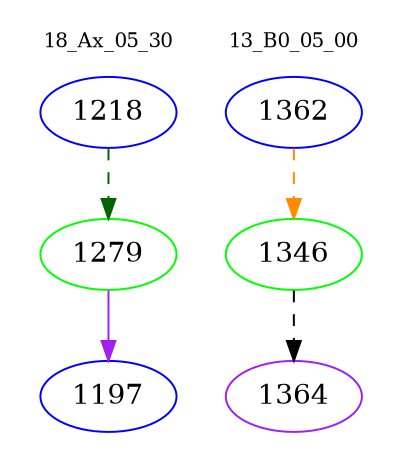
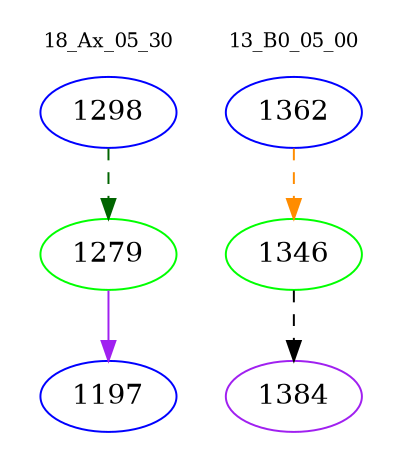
node "1218": label "1218" -> "1298"
node "1364": label "1364" -> "1384"
